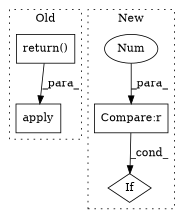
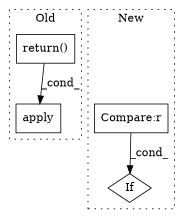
node "Num": removed
edge "return()" -> "apply": label "_para_" -> "_cond_"
